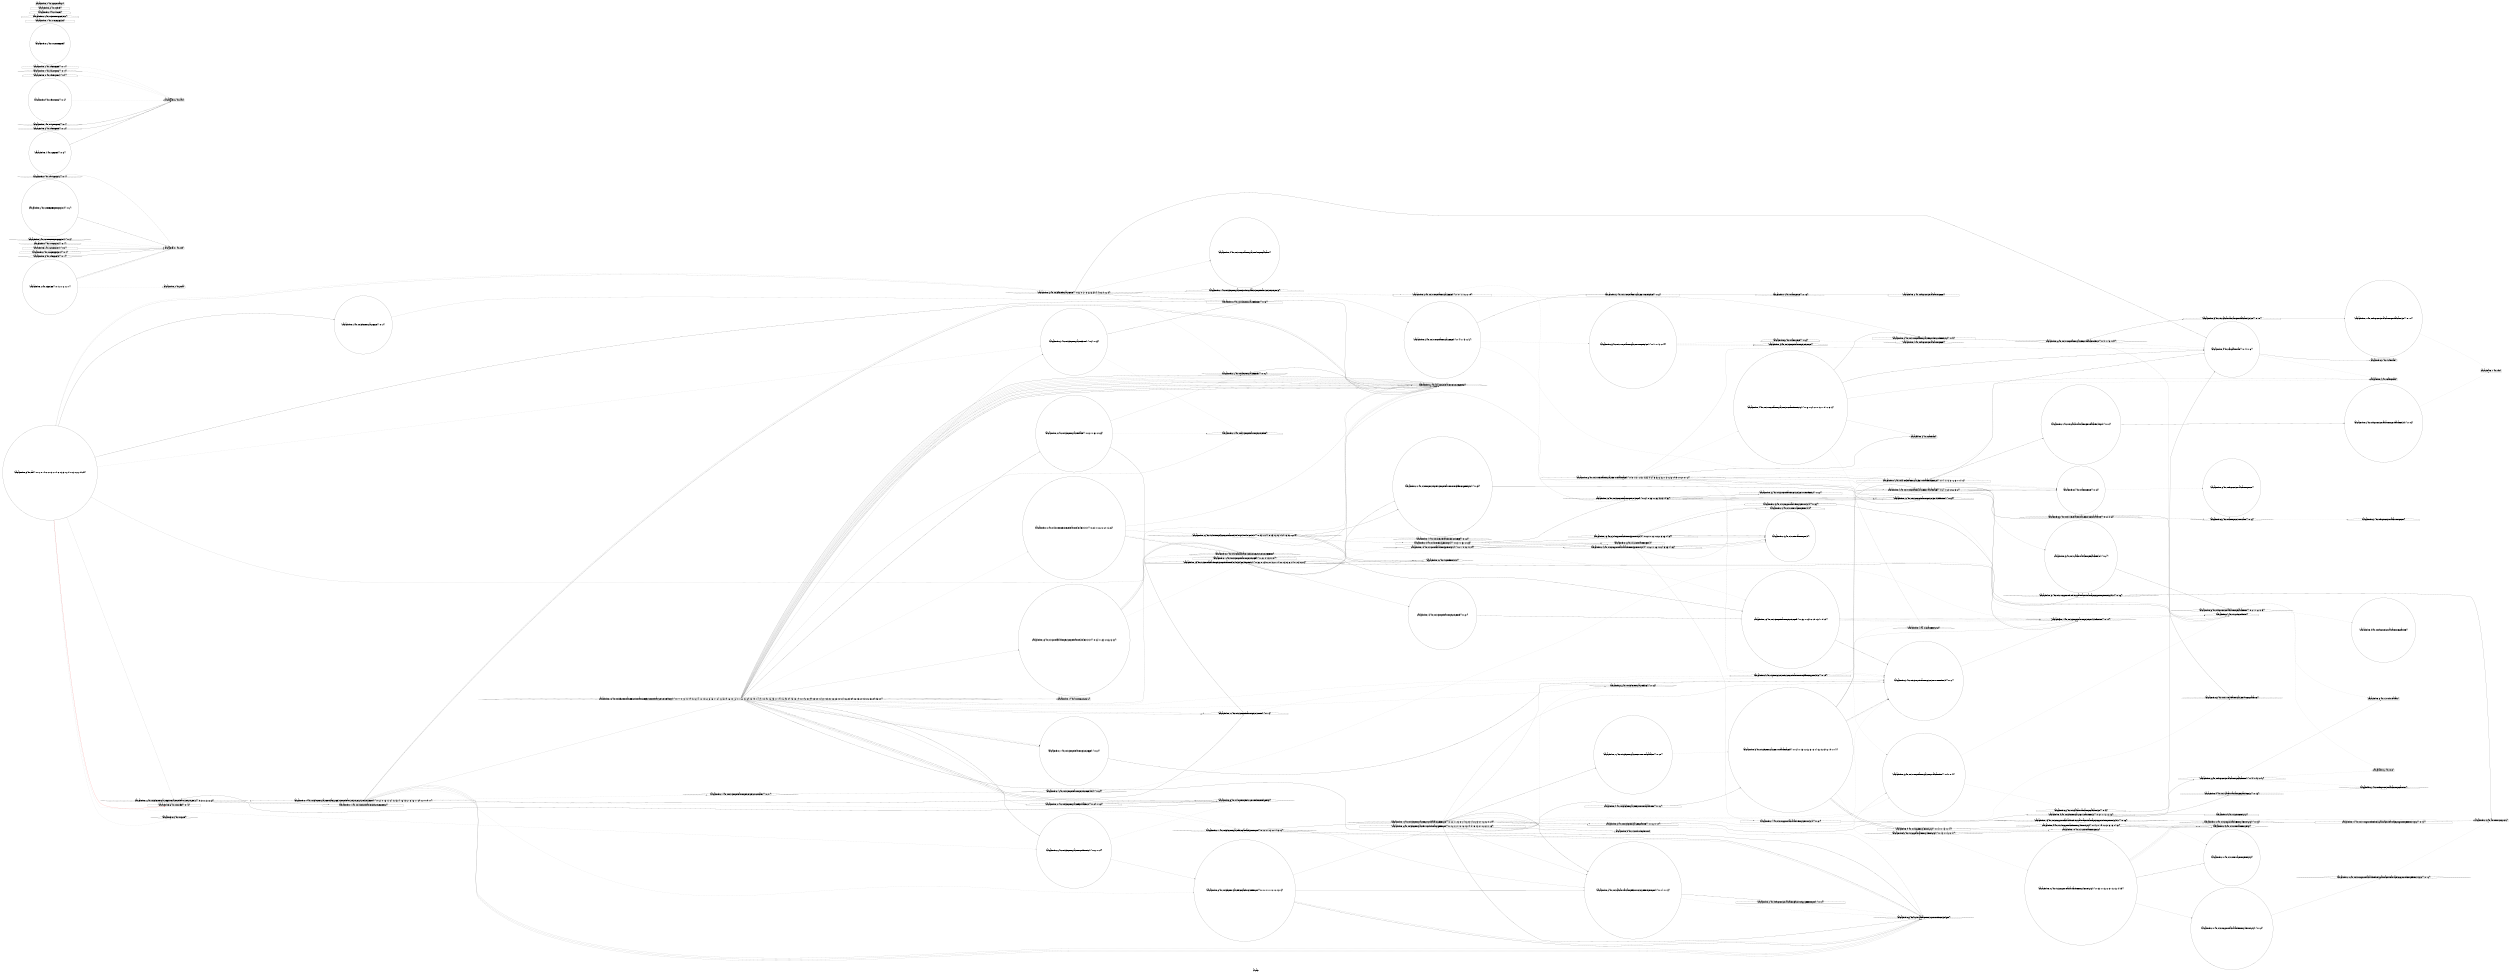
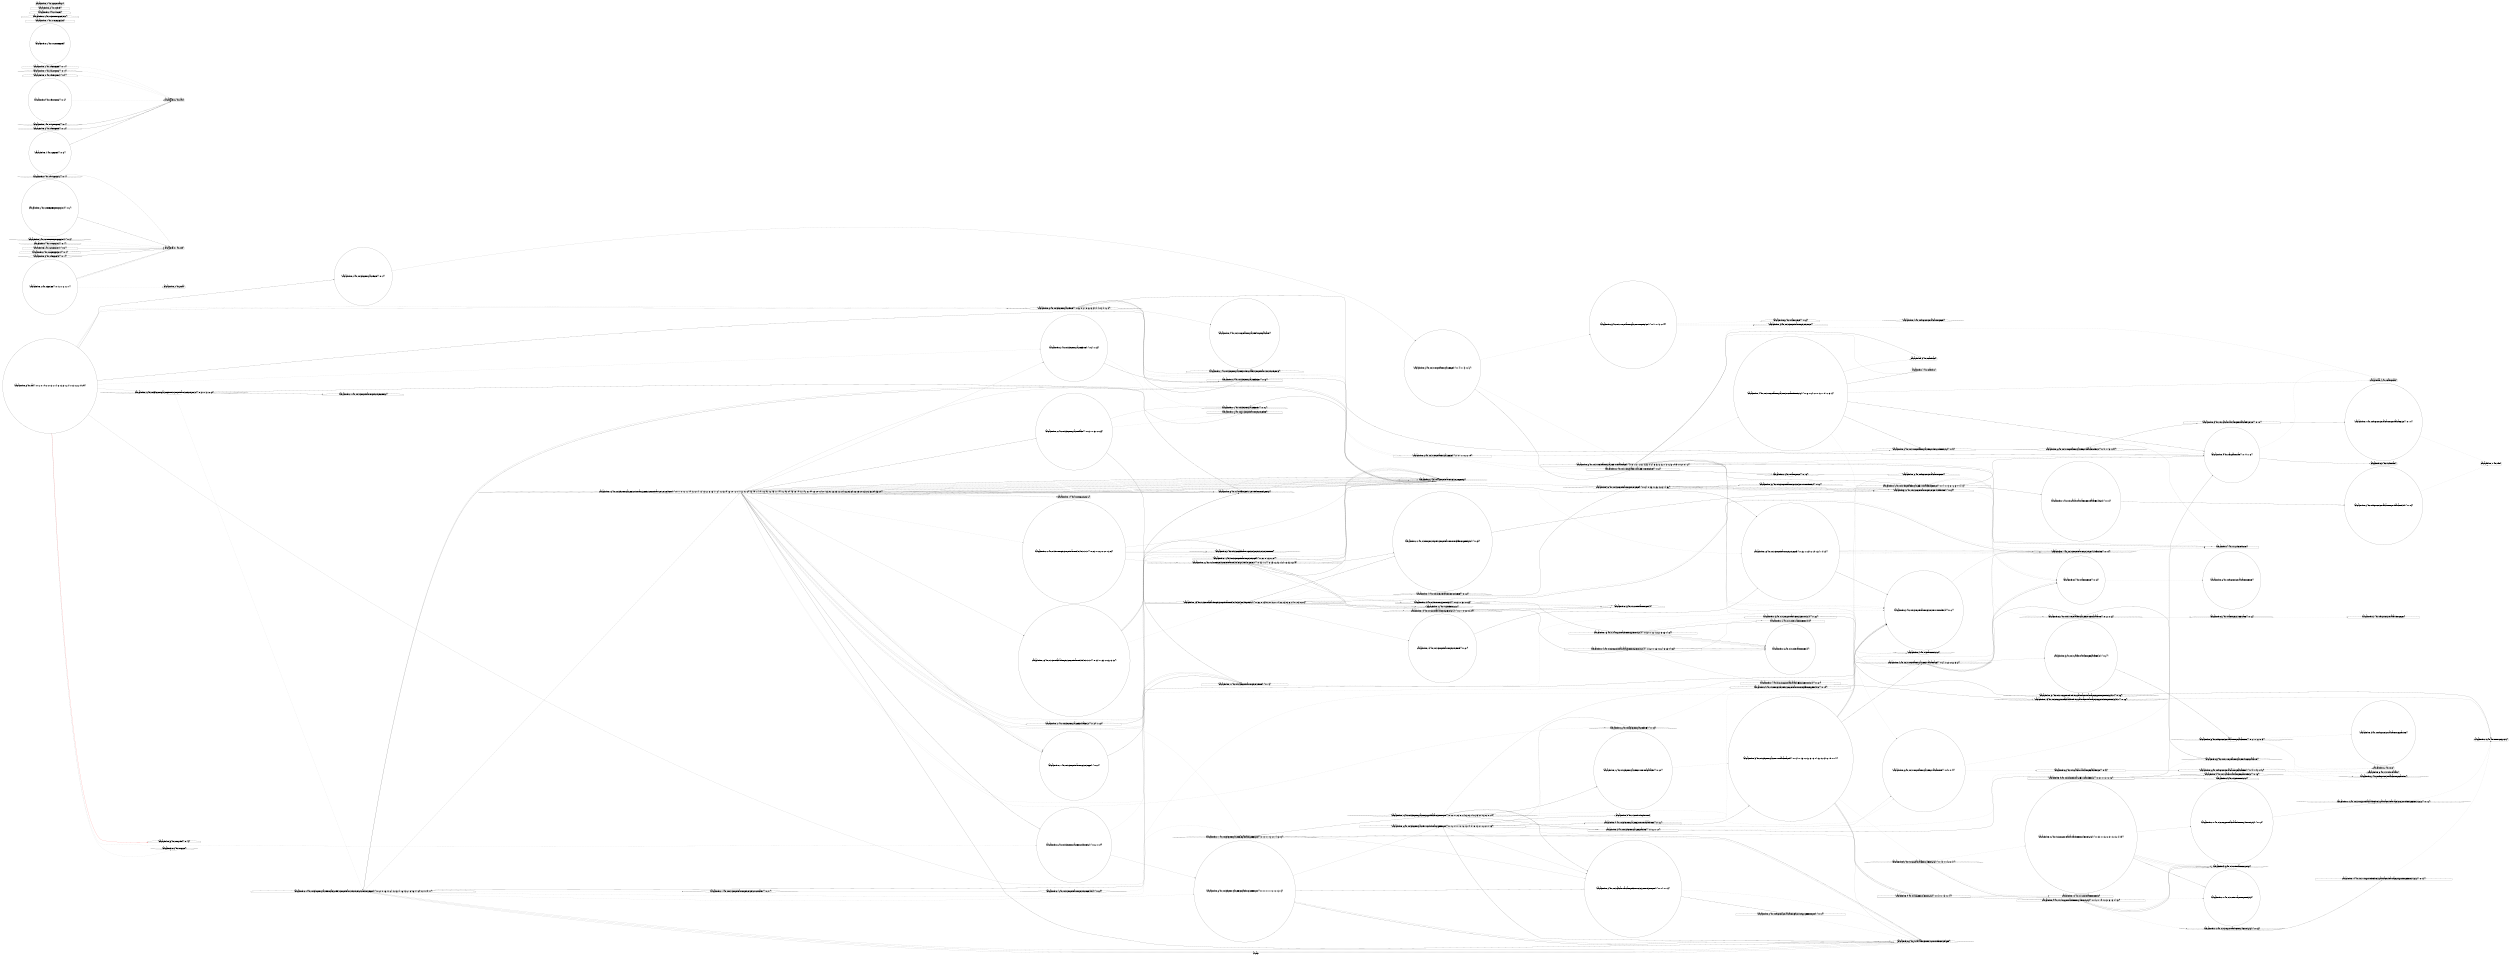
node "CallGraphNode ID: 47 {fun: __cxa_rethrow}": added
